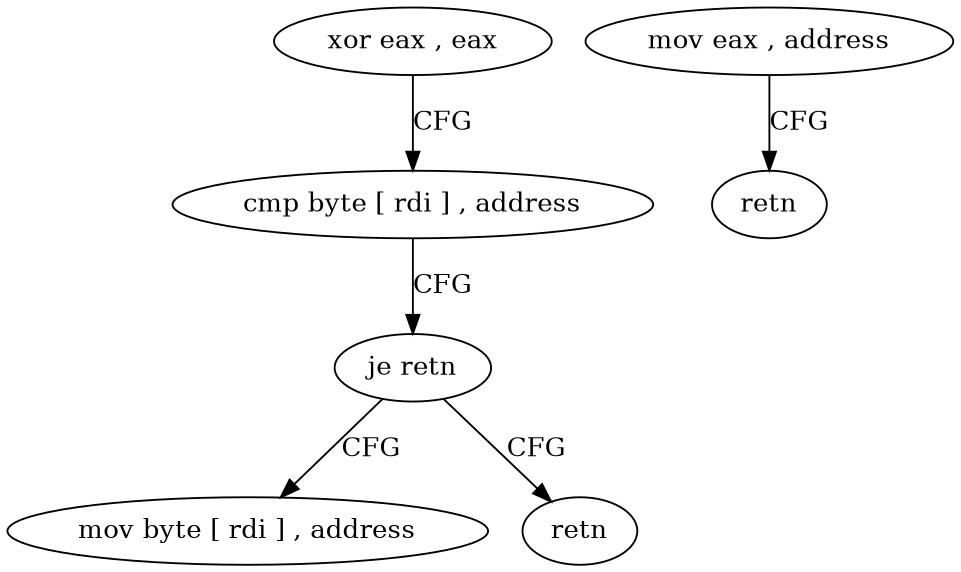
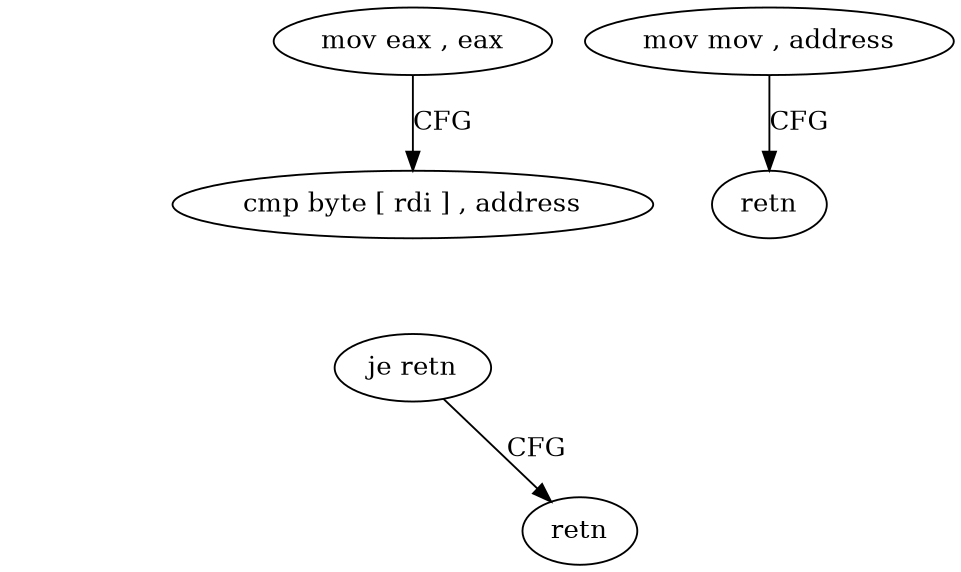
node "xor eax , eax": label "xor eax , eax" -> "mov eax , eax"
node "mov eax , address": label "mov eax , address" -> "mov mov , address"
edge "cmp byte [ rdi ] , address" -> "je retn": removed, label "CFG"
node "mov byte [ rdi ] , address": removed
